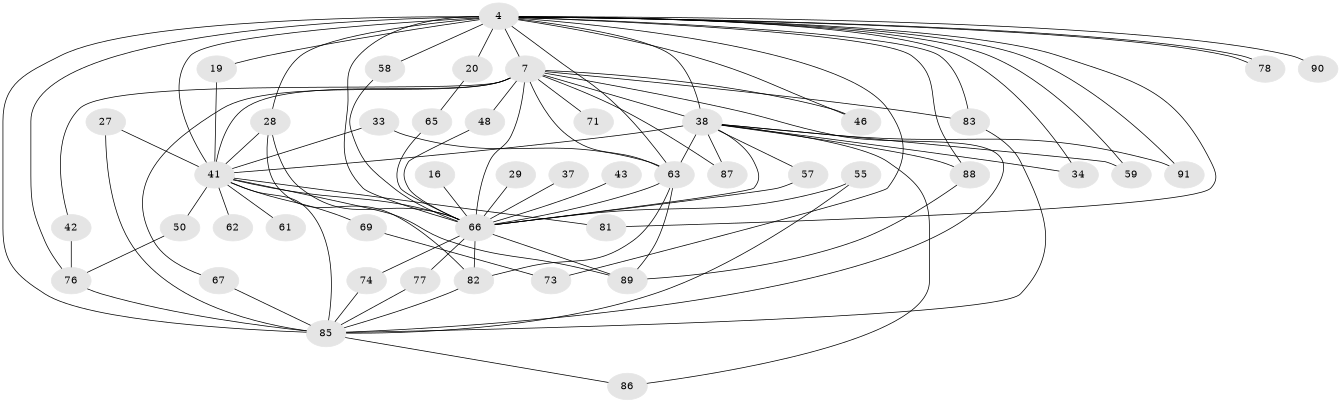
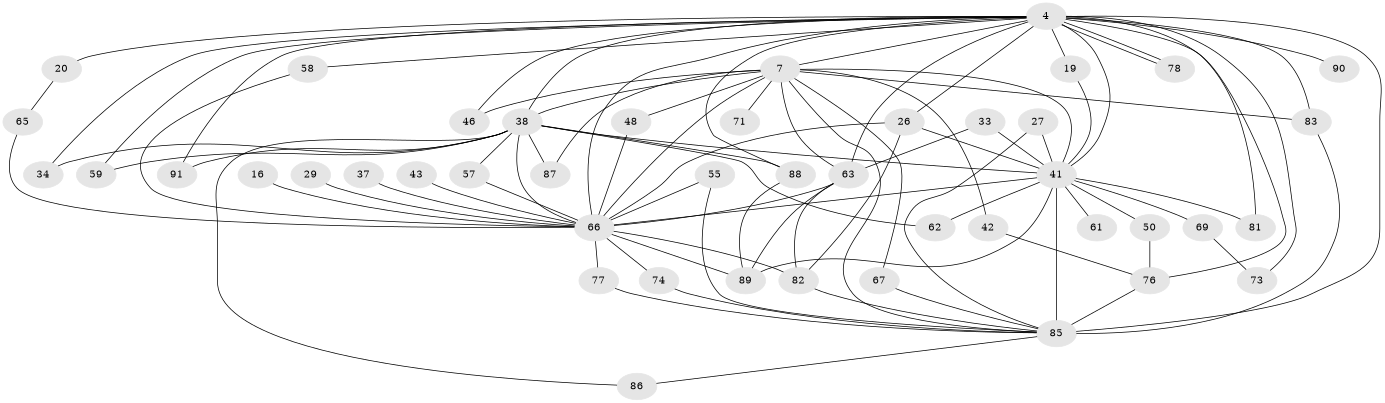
node "28": label "28" -> "26"
edge "38" -- "63": now "38" -- "62"
